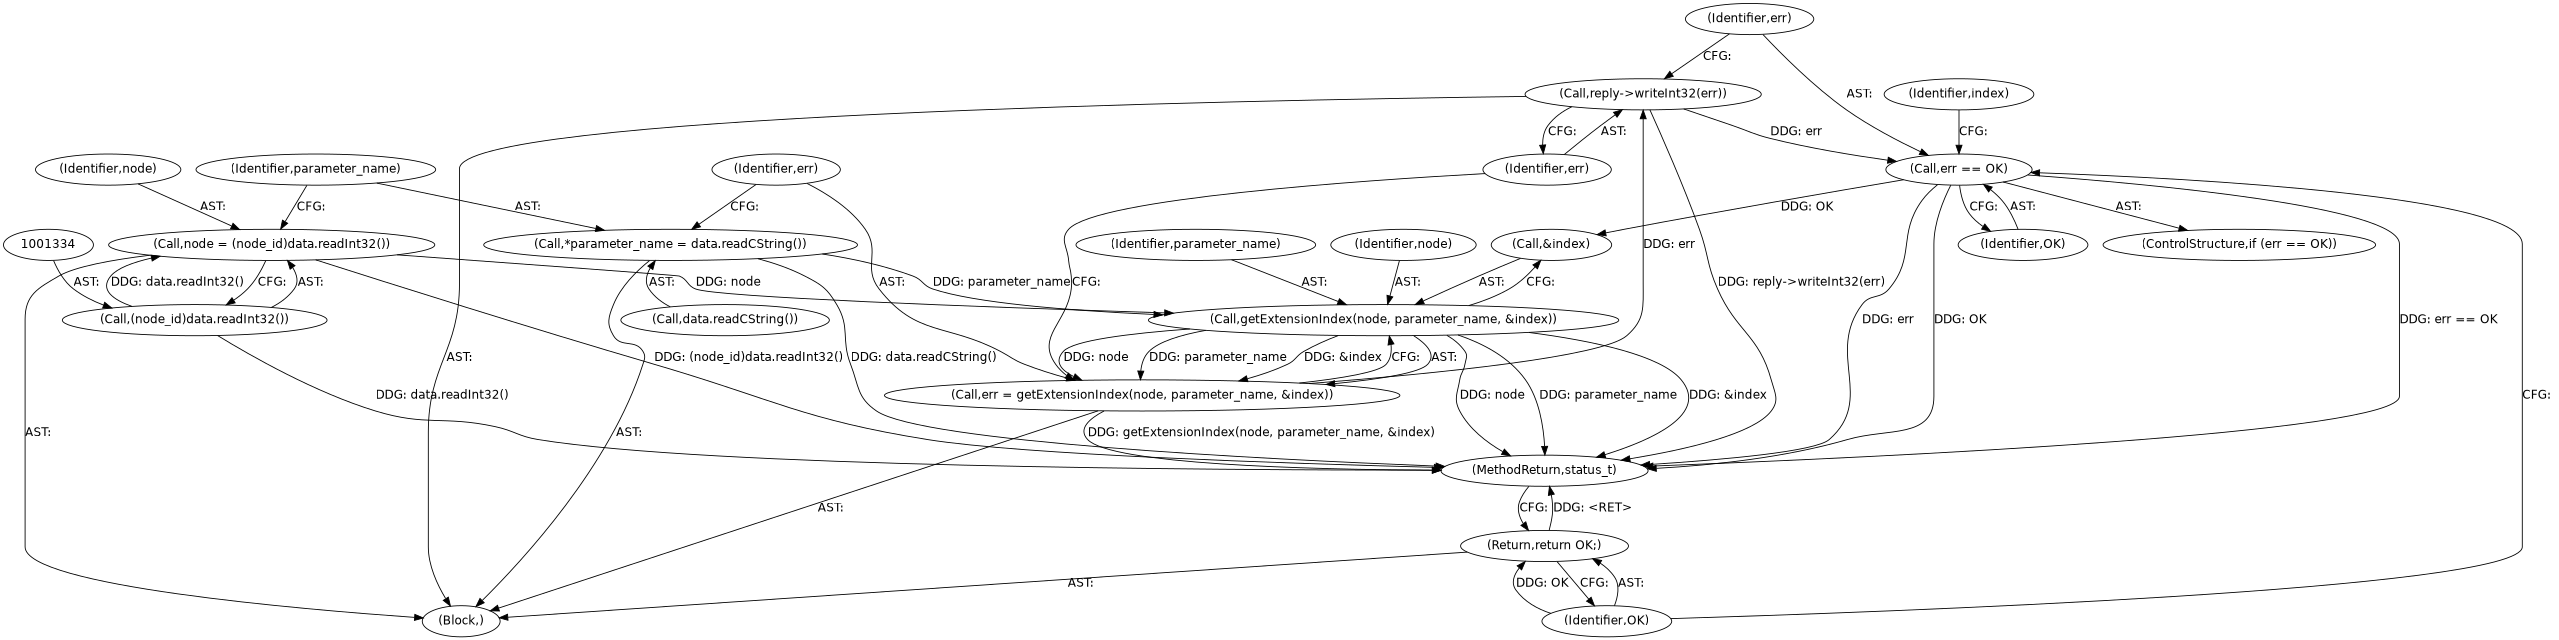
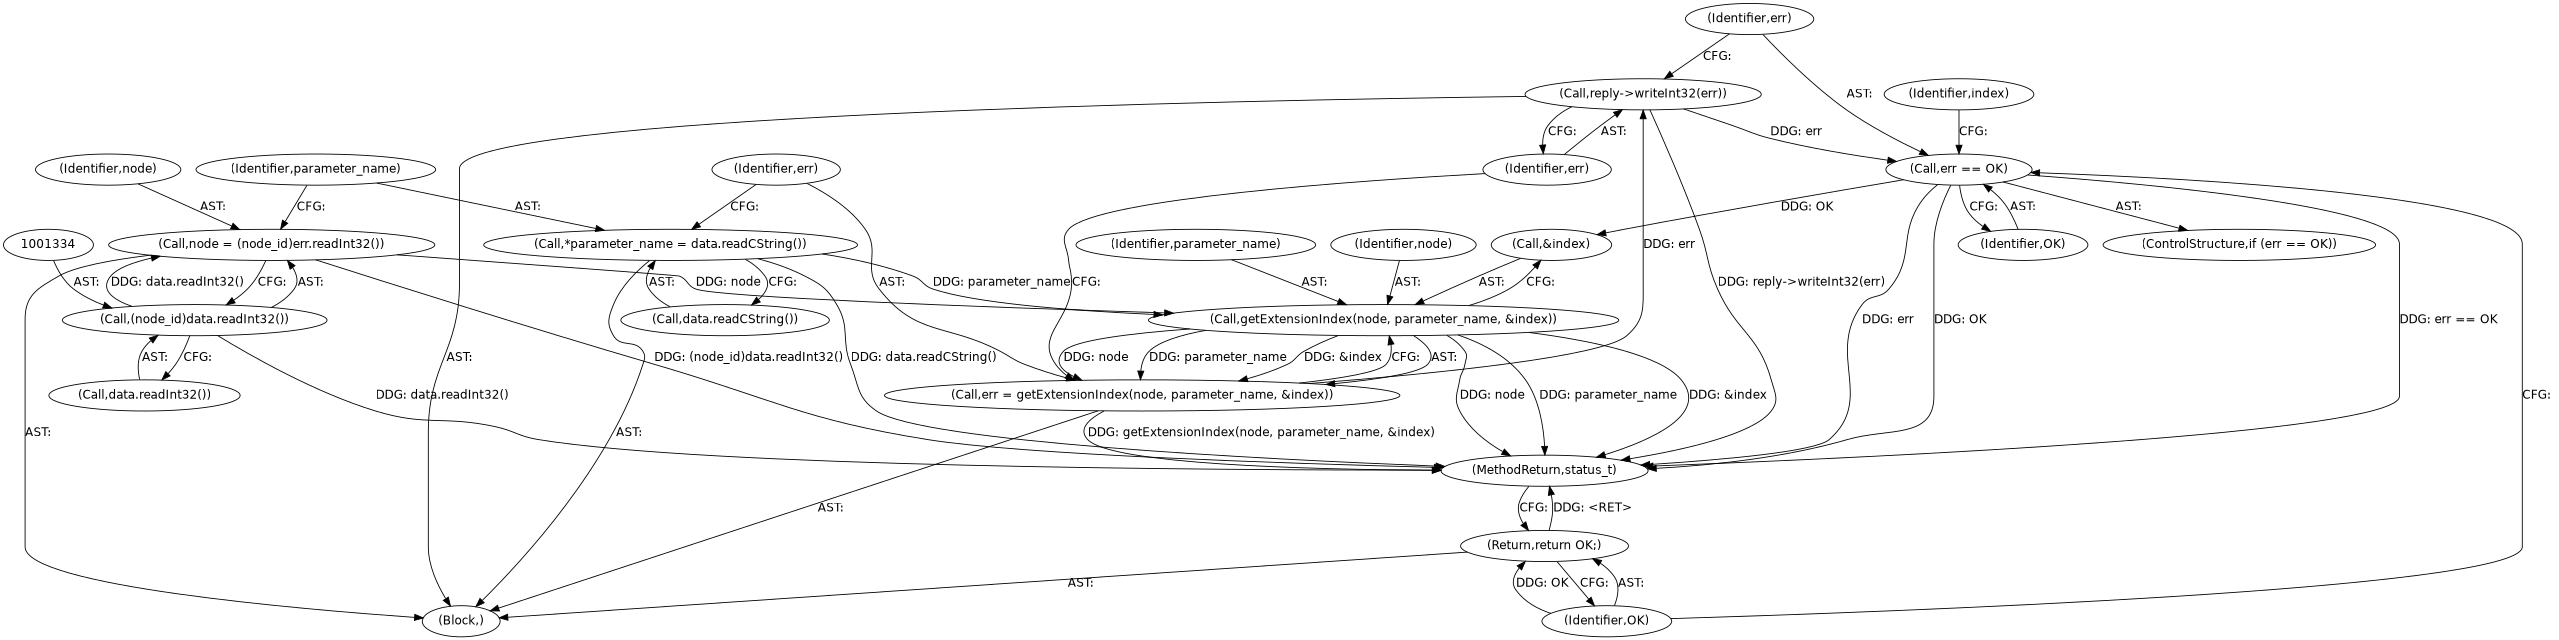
node "(Call,node = (node_id)data.readInt32())": label "(Call,node = (node_id)data.readInt32())" -> "(Call,node = (node_id)err.readInt32())"
edge "(Call,*parameter_name = data.readCString())" -> "(Call,data.readCString())": added, label "CFG:"
node "(Call,data.readInt32())": added
